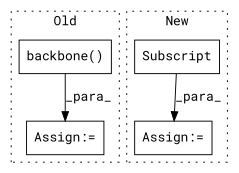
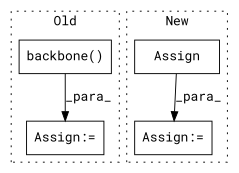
node "Subscript": label "Subscript" -> "Assign"
